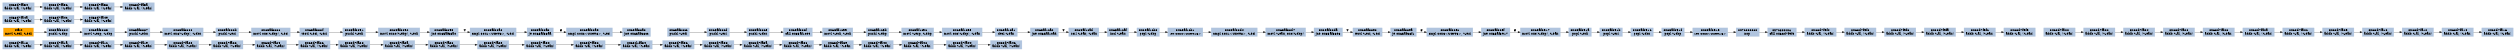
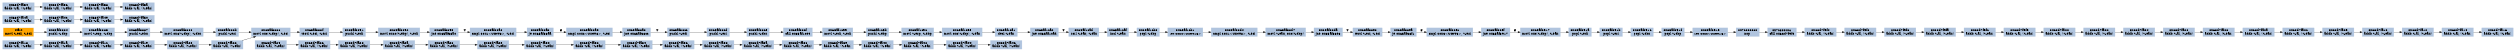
node "0x63d7fa50 addb %al, (%eax)": added
edge "0x65af38a8 jne 0x65af38cc" -> "0x65af38cc pushl %edi": added, label "T"
edge "0x63d7f9fe addb %al, (%eax)" -> "0x63d7fa00 addb %al, (%eax)": added
edge "0x63d7fa22 addb %al, (%eax)" -> "0x63d7fa24 addb %al, (%eax)": now "0x63d7fa22 addb %al, (%eax)" -> "0x65af388c movl 0xc(%ebp), %esi"
node "0x63d1fa34 addb %al, (%eax)": label "0x63d1fa34 addb %al, (%eax)" -> "0x63d7fa34 addb %al, (%eax)"
